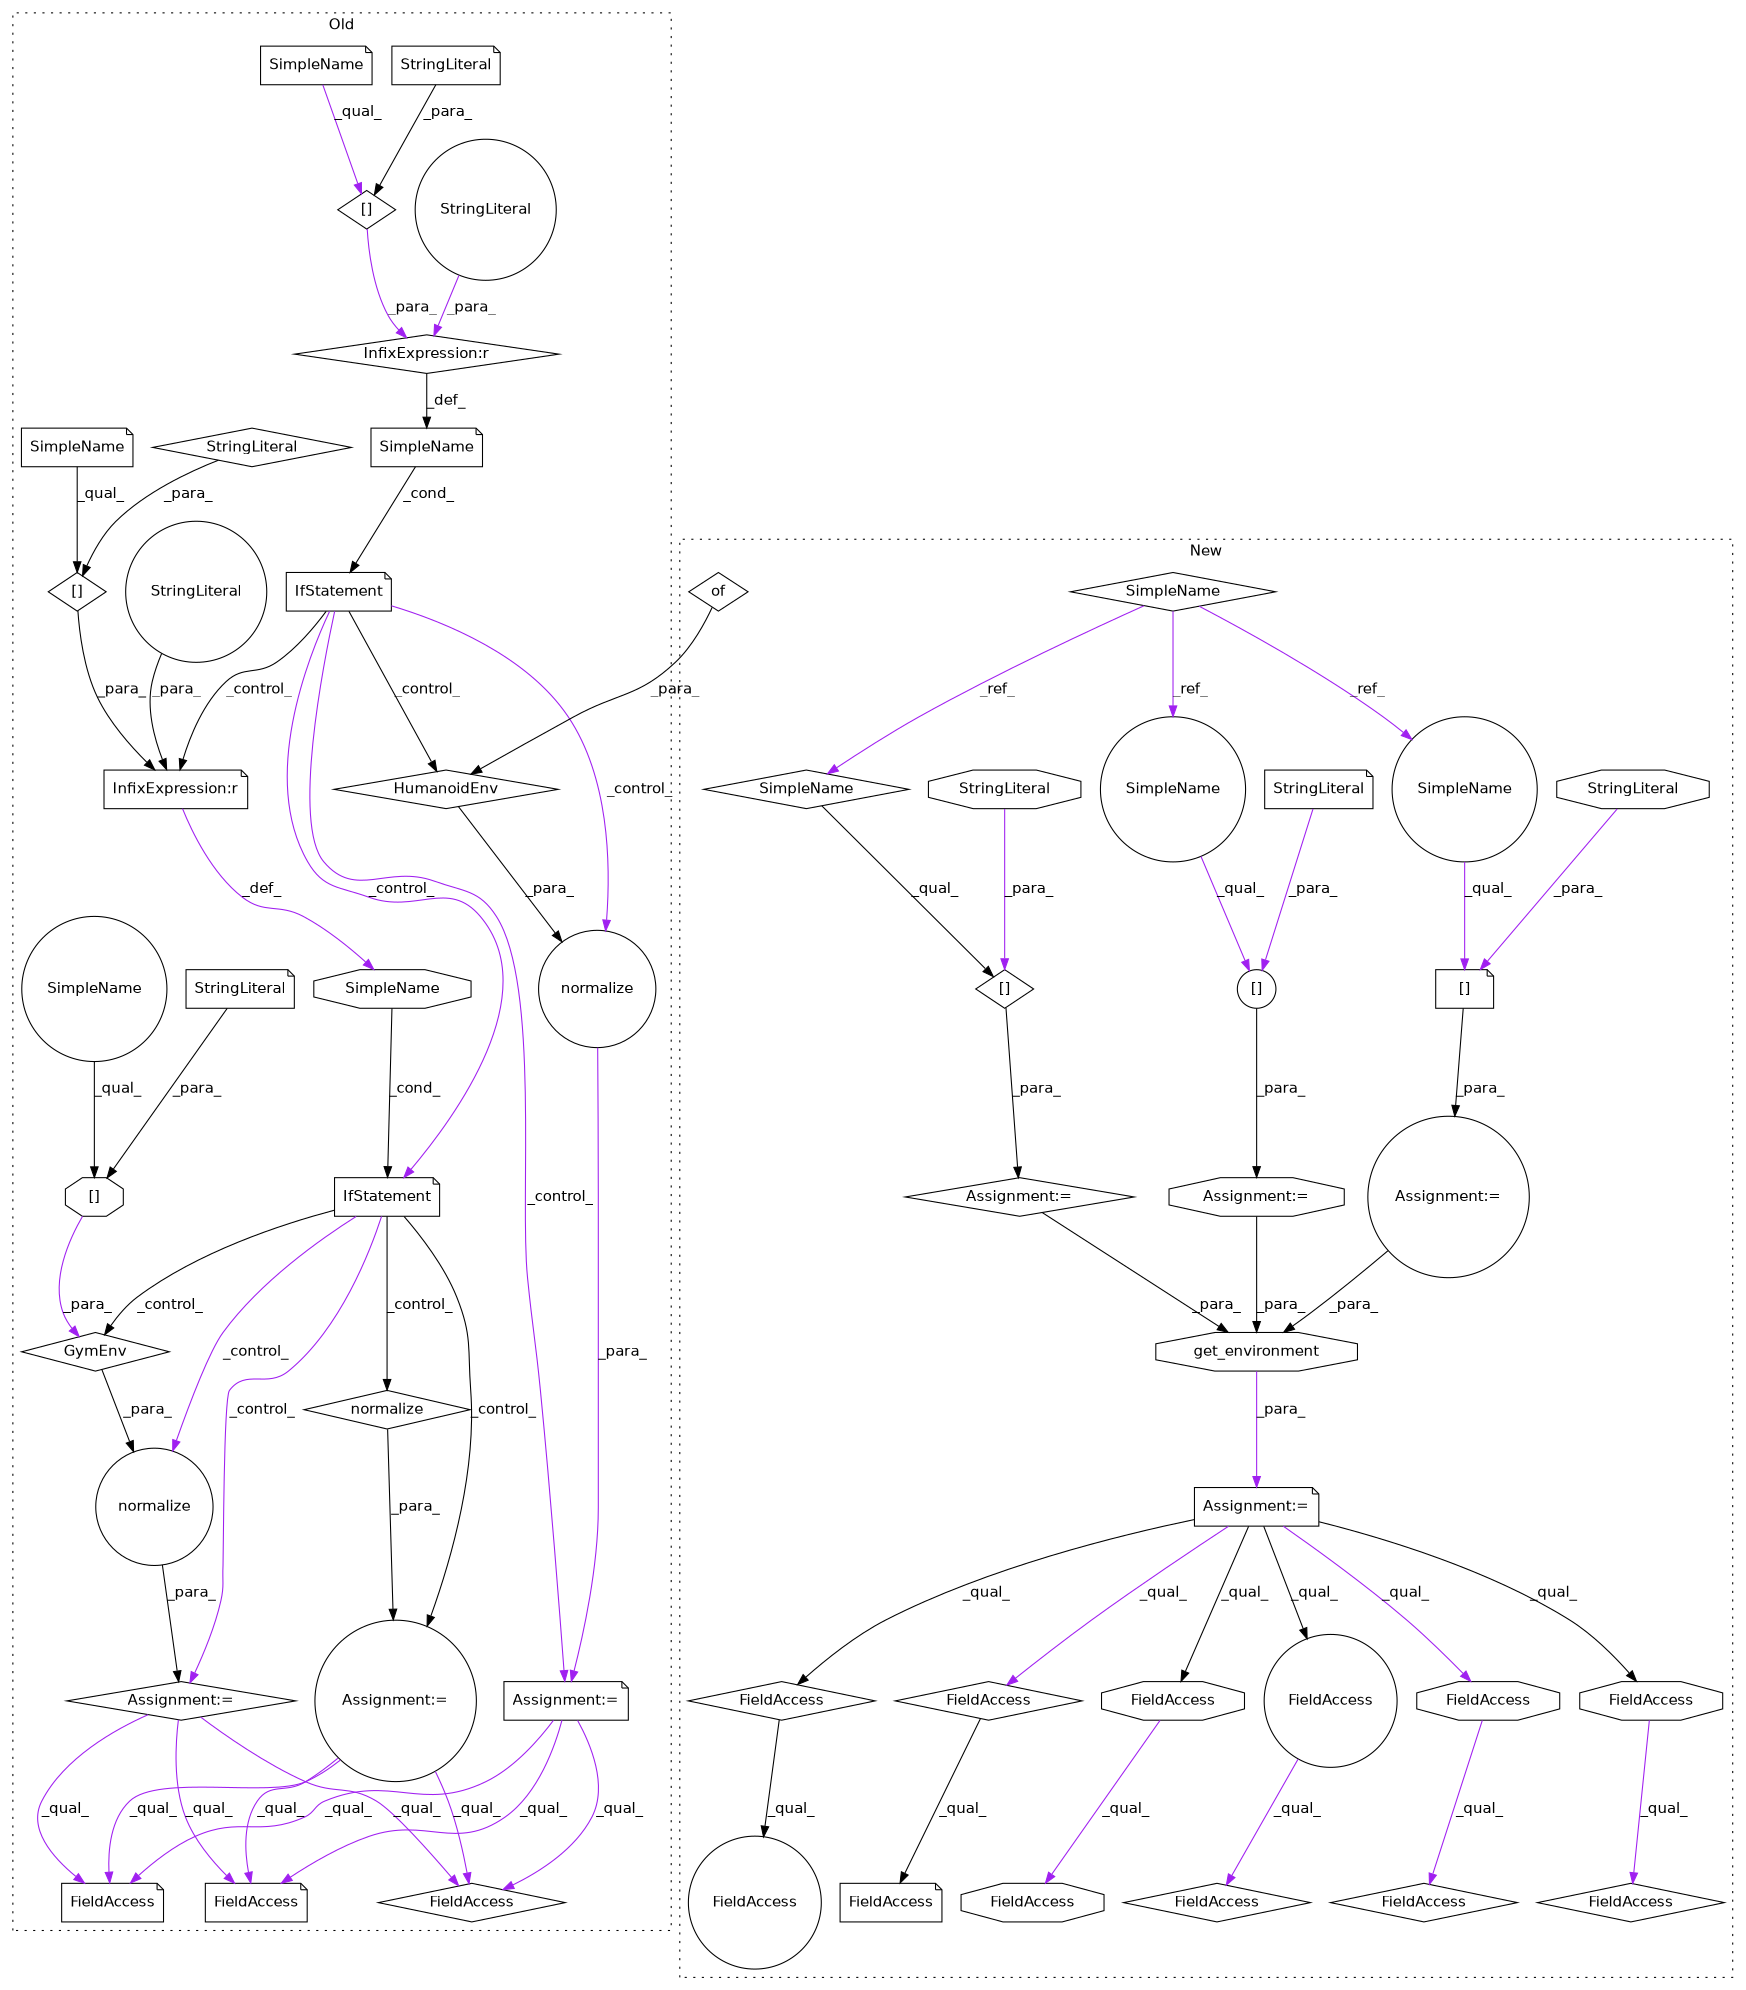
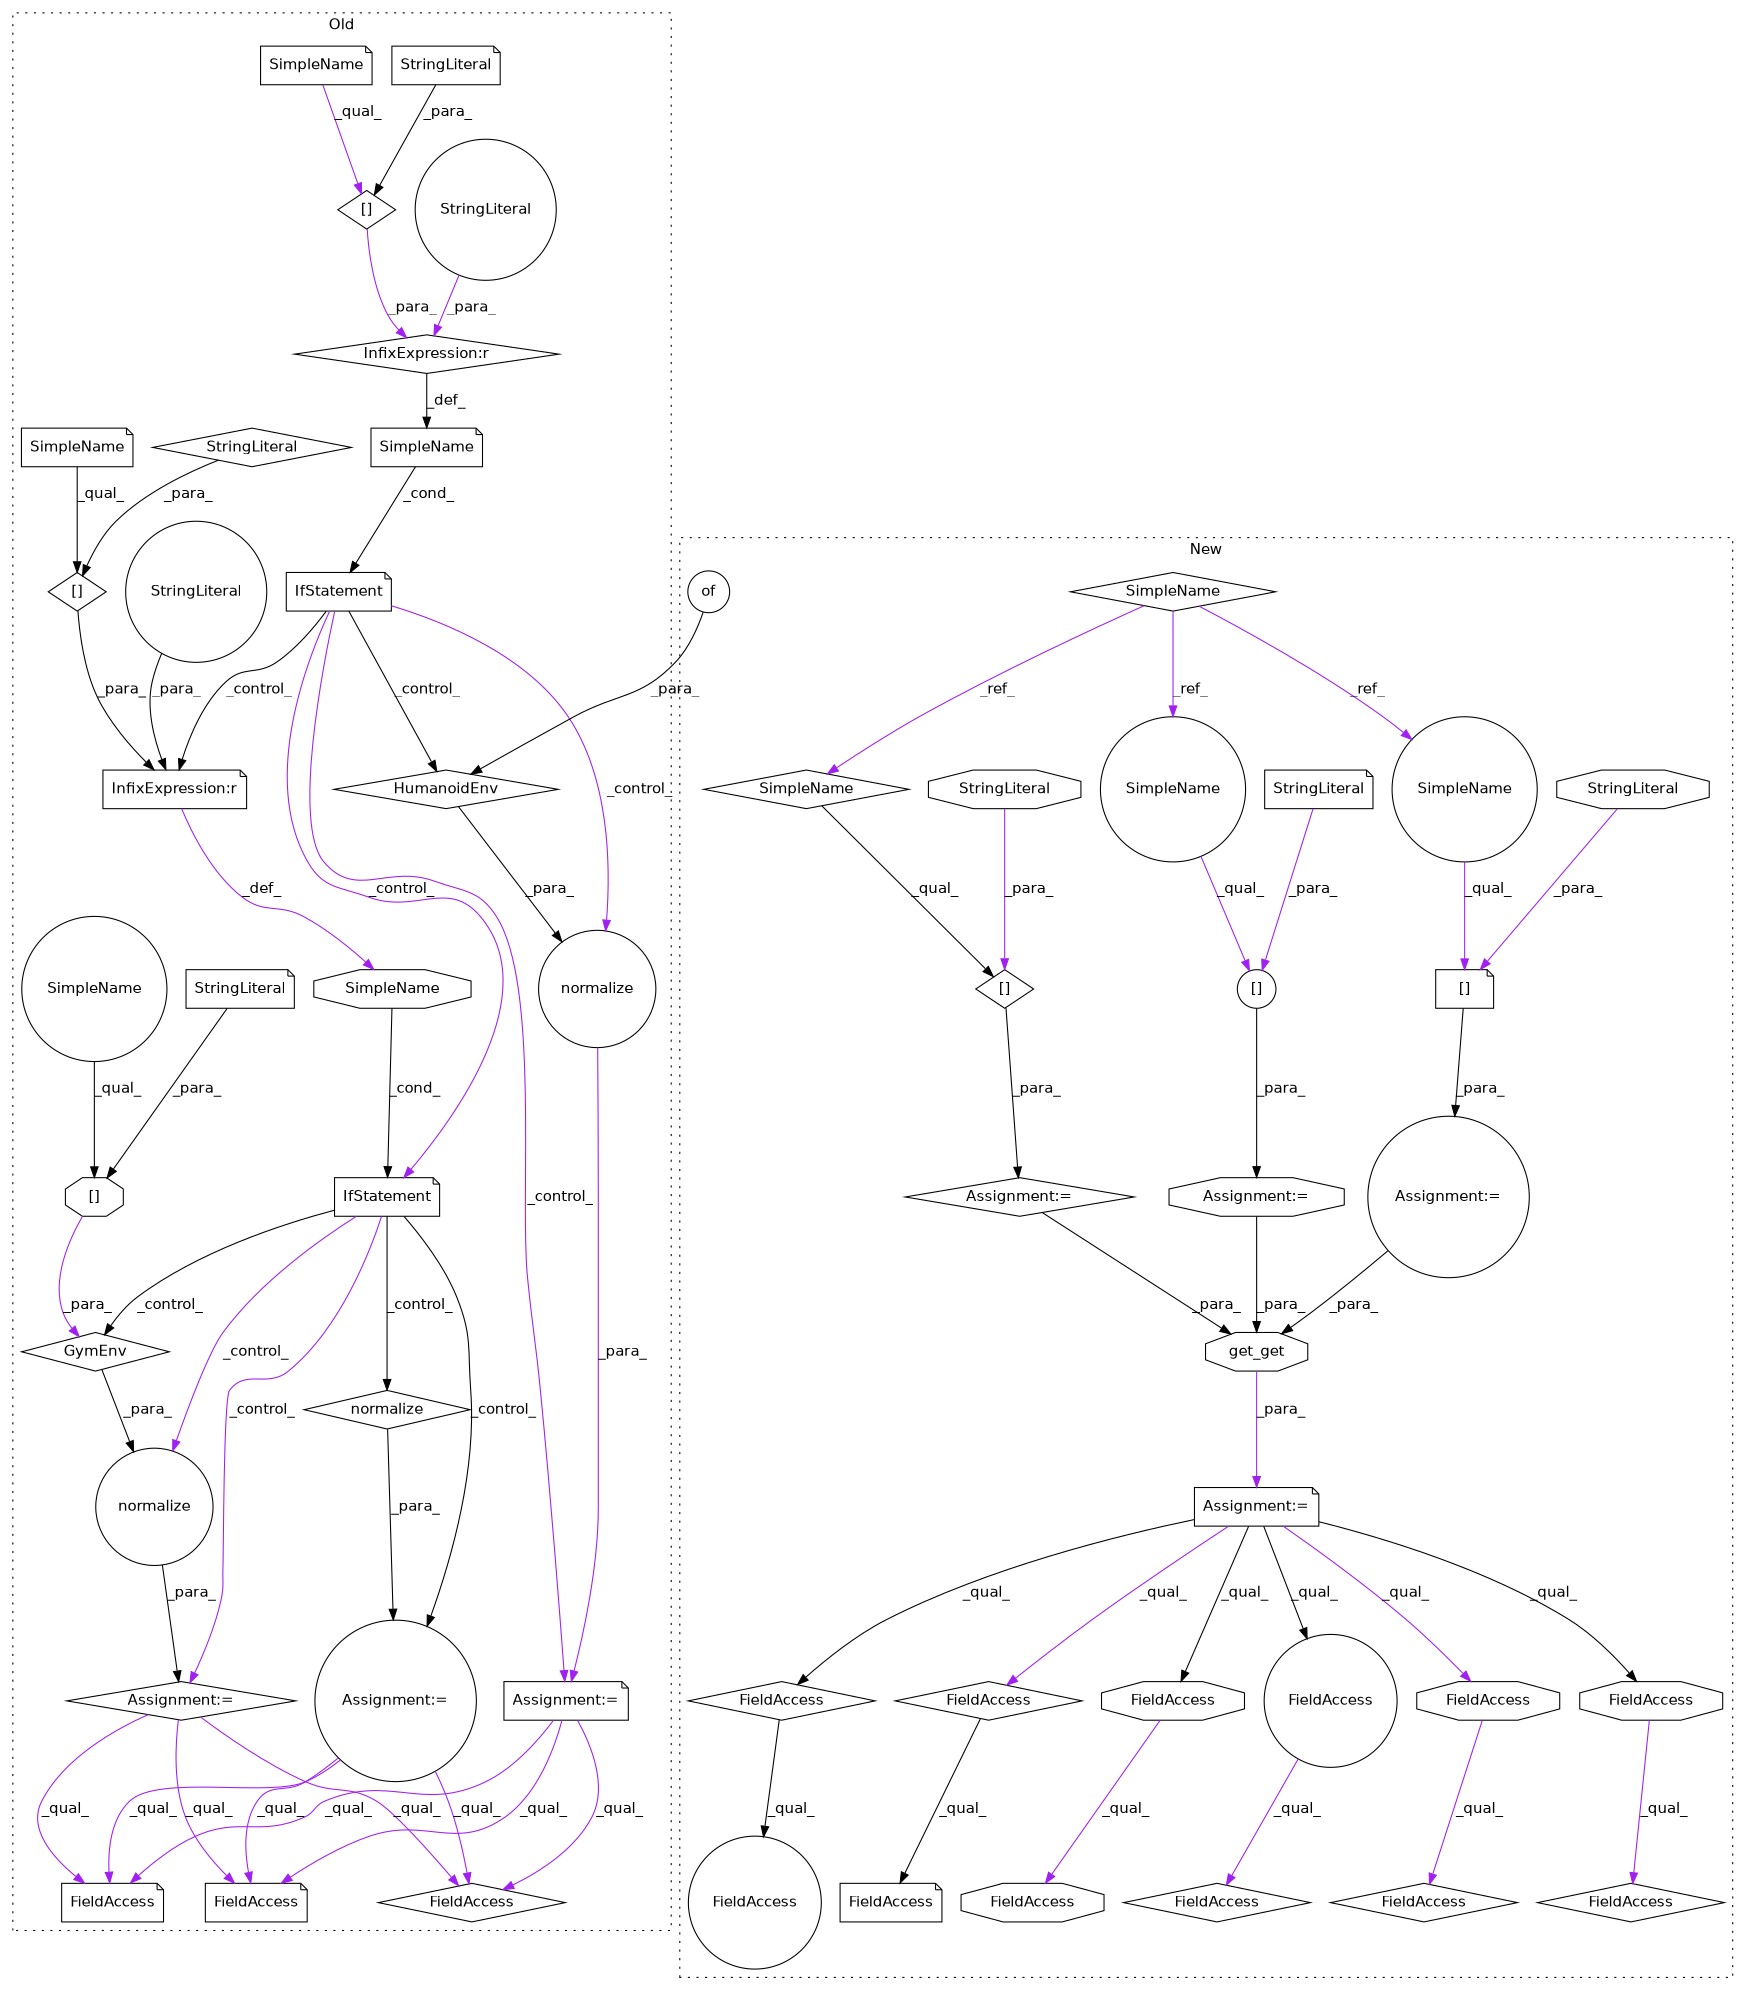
node "of": shape diamond -> circle
node "get_environment": label "get_environment" -> "get_get"
